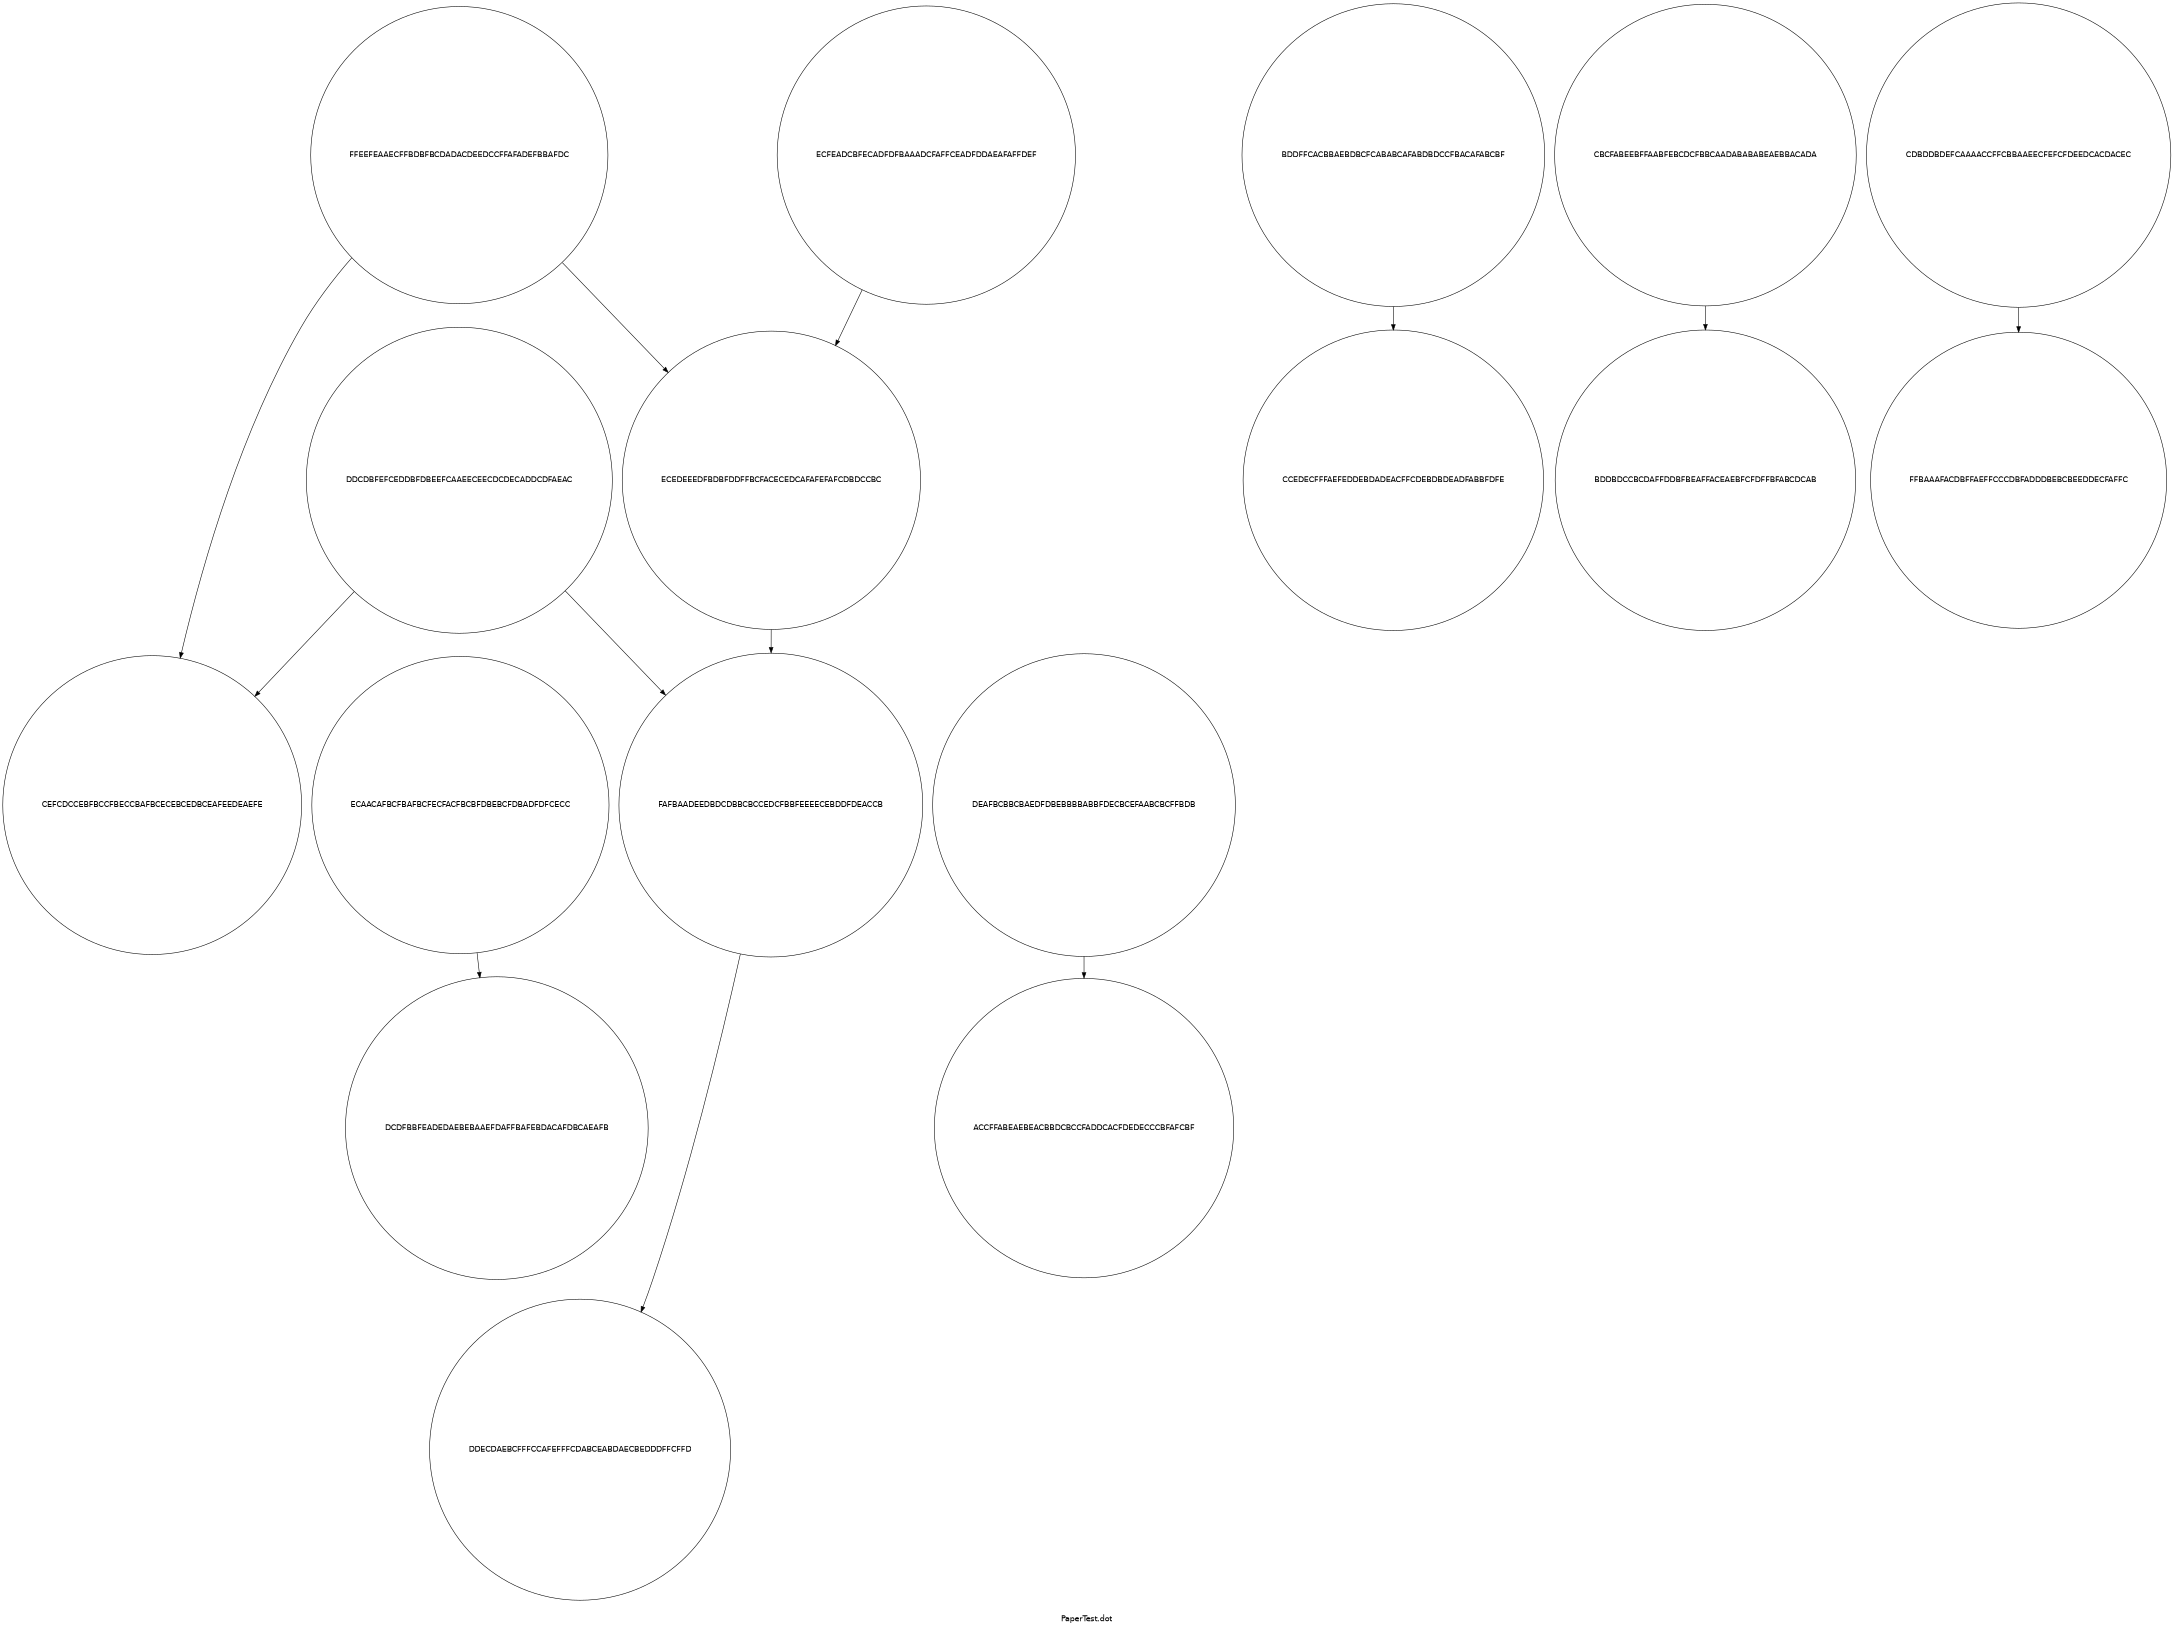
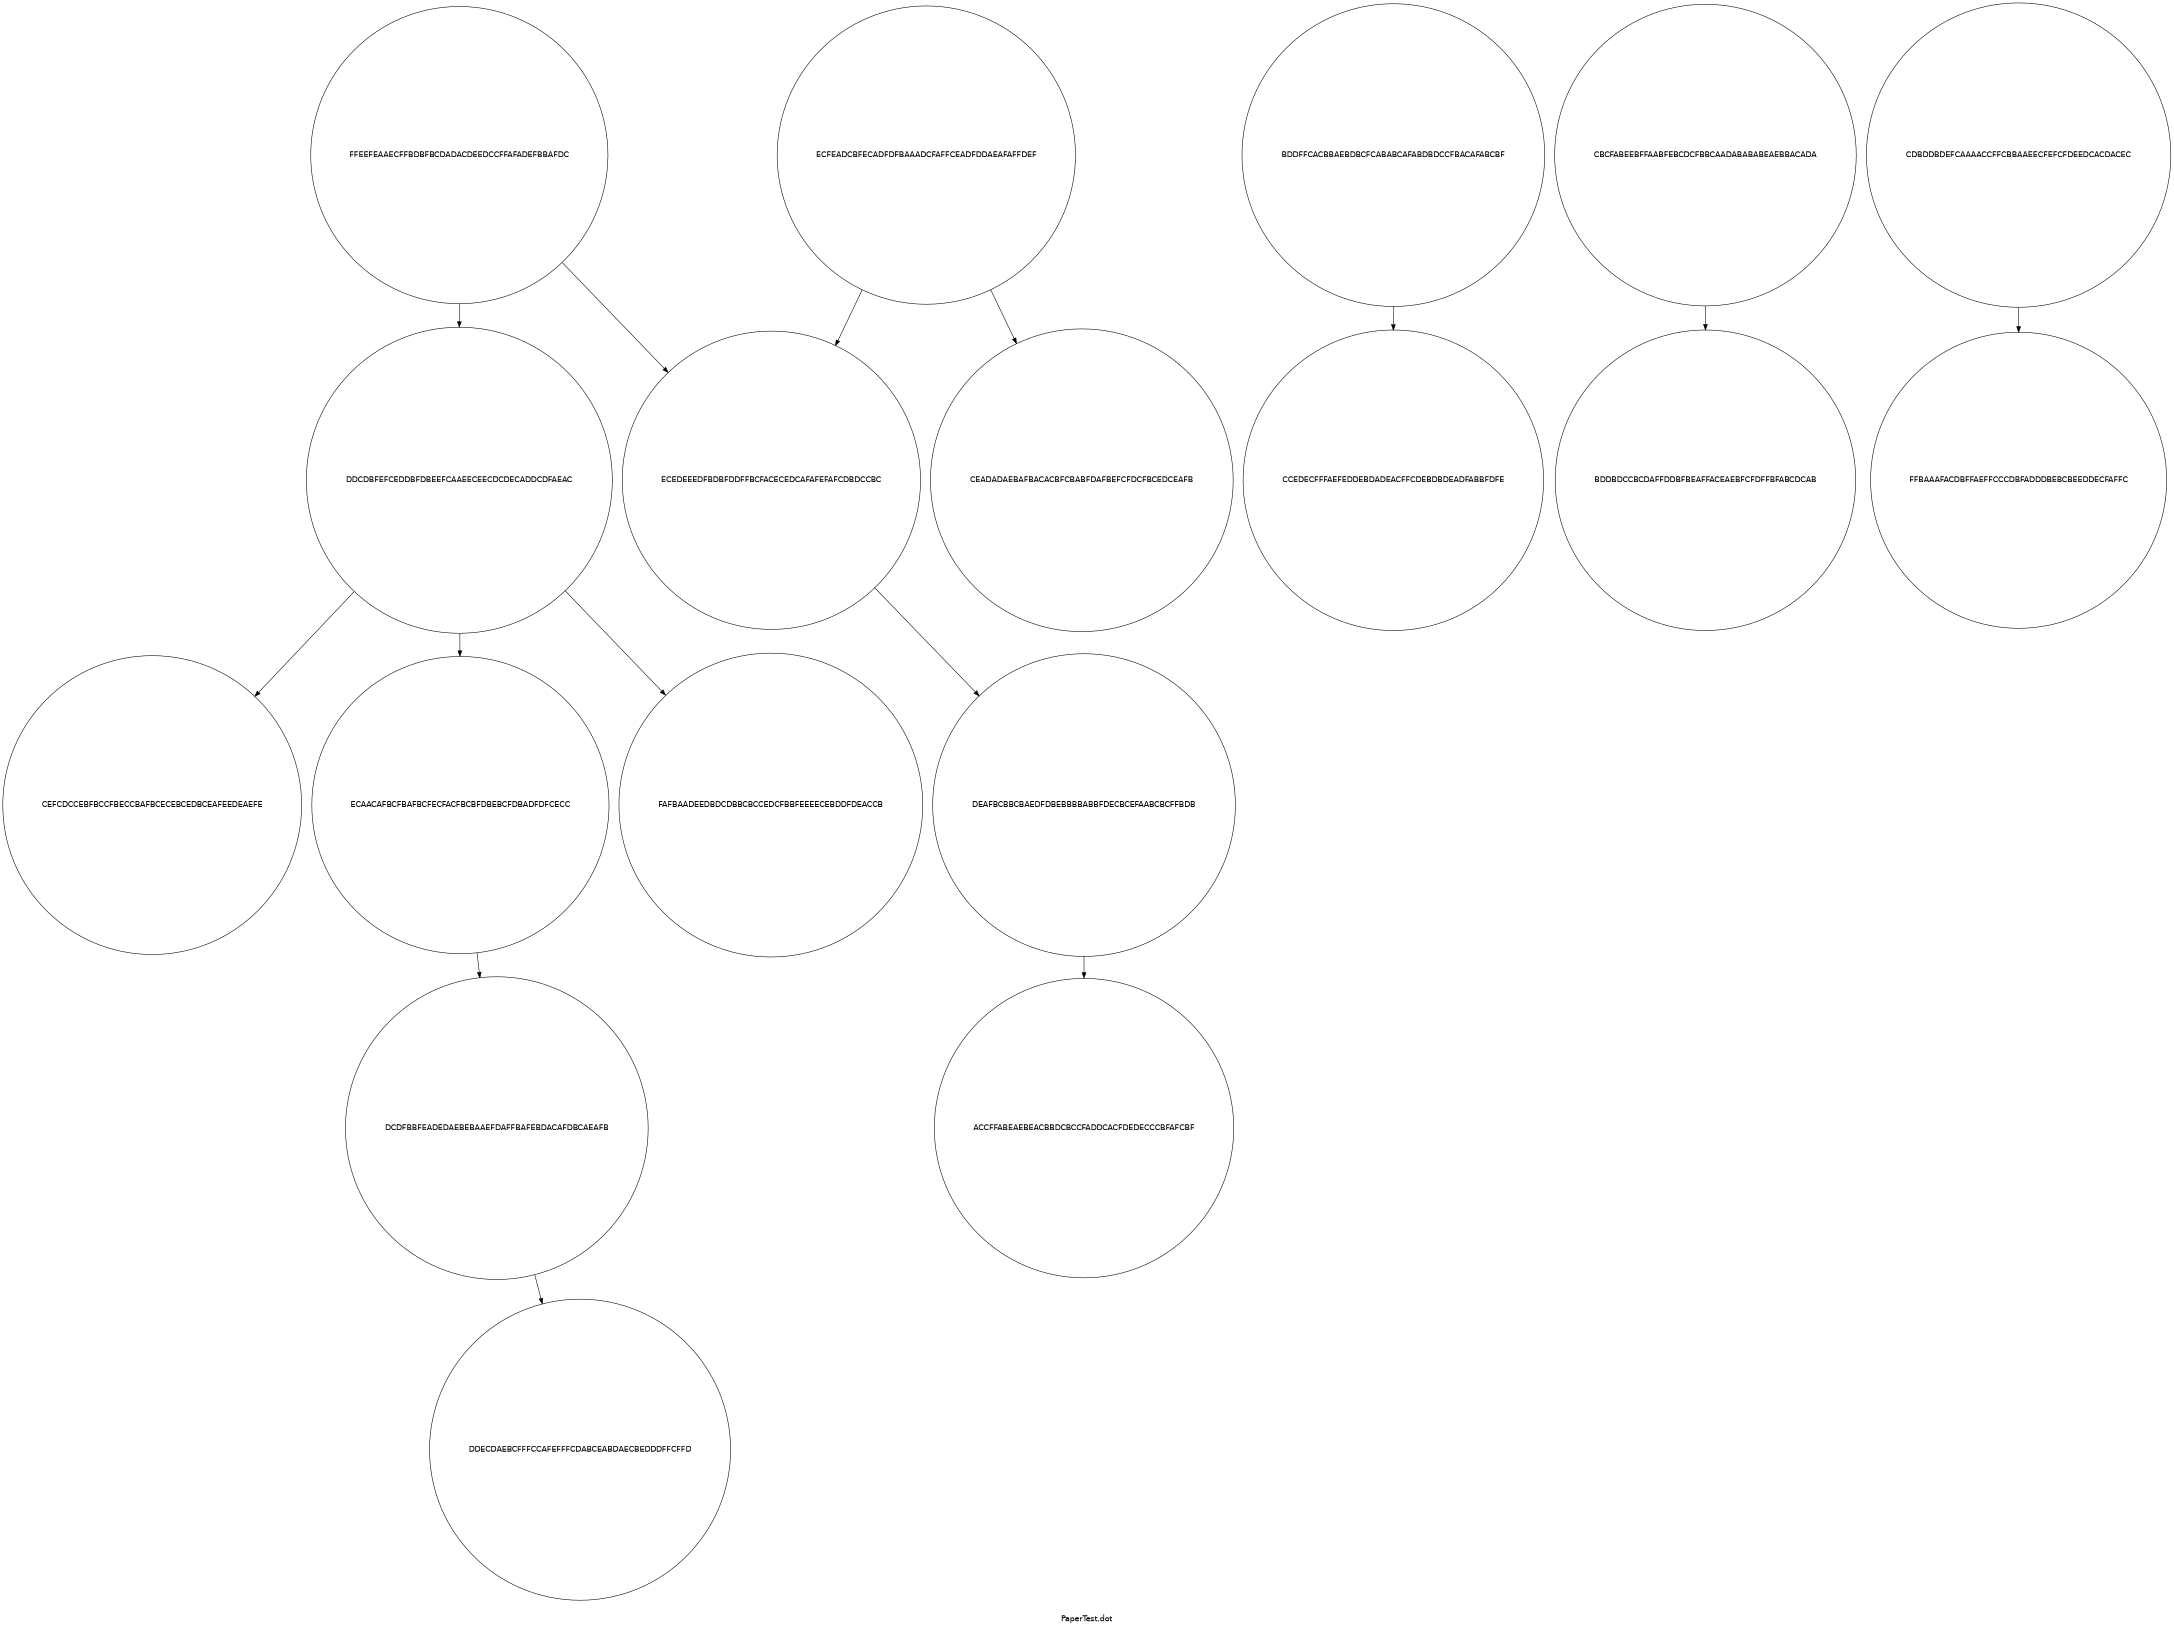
edge "FFEEFEAAECFFBDBFBCDADACDEEDCCFFAFADEFBBAFDC" -> "CEFCDCCEBFBCCFBECCBAFBCECEBCEDBCEAFEEDEAEFE": now "FFEEFEAAECFFBDBFBCDADACDEEDCCFFAFADEFBBAFDC" -> "DDCDBFEFCEDDBFDBEEFCAAEECEECDCDECADDCDFAEAC"
node "CEADADAEBAFBACACBFCBABFDAFBEFCFDCFBCEDCEAFB": added
edge "ECEDEEEDFBDBFDDFFBCFACECEDCAFAFEFAFCDBDCCBC" -> "FAFBAADEEDBDCDBBCBCCEDCFBBFEEEECEBDDFDEACCB": now "ECEDEEEDFBDBFDDFFBCFACECEDCAFAFEFAFCDBDCCBC" -> "DEAFBCBBCBAEDFDBEBBBBABBFDECBCEFAABCBCFFBDB"
edge "DDCDBFEFCEDDBFDBEEFCAAEECEECDCDECADDCDFAEAC" -> "ECAACAFBCFBAFBCFECFACFBCBFDBEBCFDBADFDFCECC": added
edge "FAFBAADEEDBDCDBBCBCCEDCFBBFEEEECEBDDFDEACCB" -> "DDECDAEBCFFFCCAFEFFFCDABCEABDAECBEDDDFFCFFD": now "DCDFBBFEADEDAEBEBAAEFDAFFBAFEBDACAFDBCAEAFB" -> "DDECDAEBCFFFCCAFEFFFCDABCEABDAECBEDDDFFCFFD"
